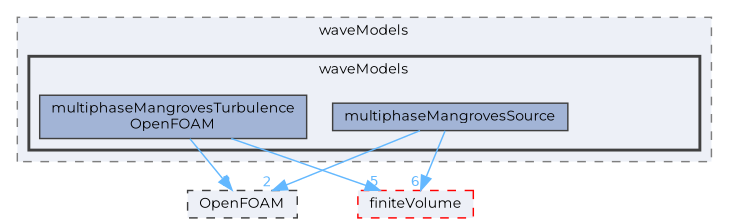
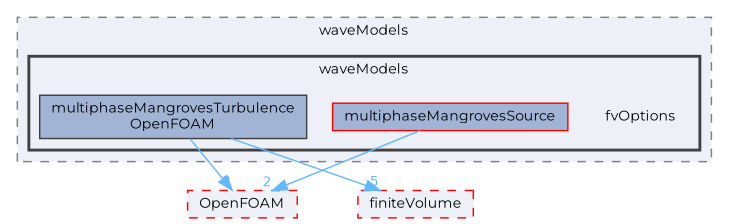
node "multiphaseMangrovesSource": color grey25 -> red
node "fvOptions": added
edge "multiphaseMangrovesSource" -> "finiteVolume": removed
node "OpenFOAM": color grey25 -> red
